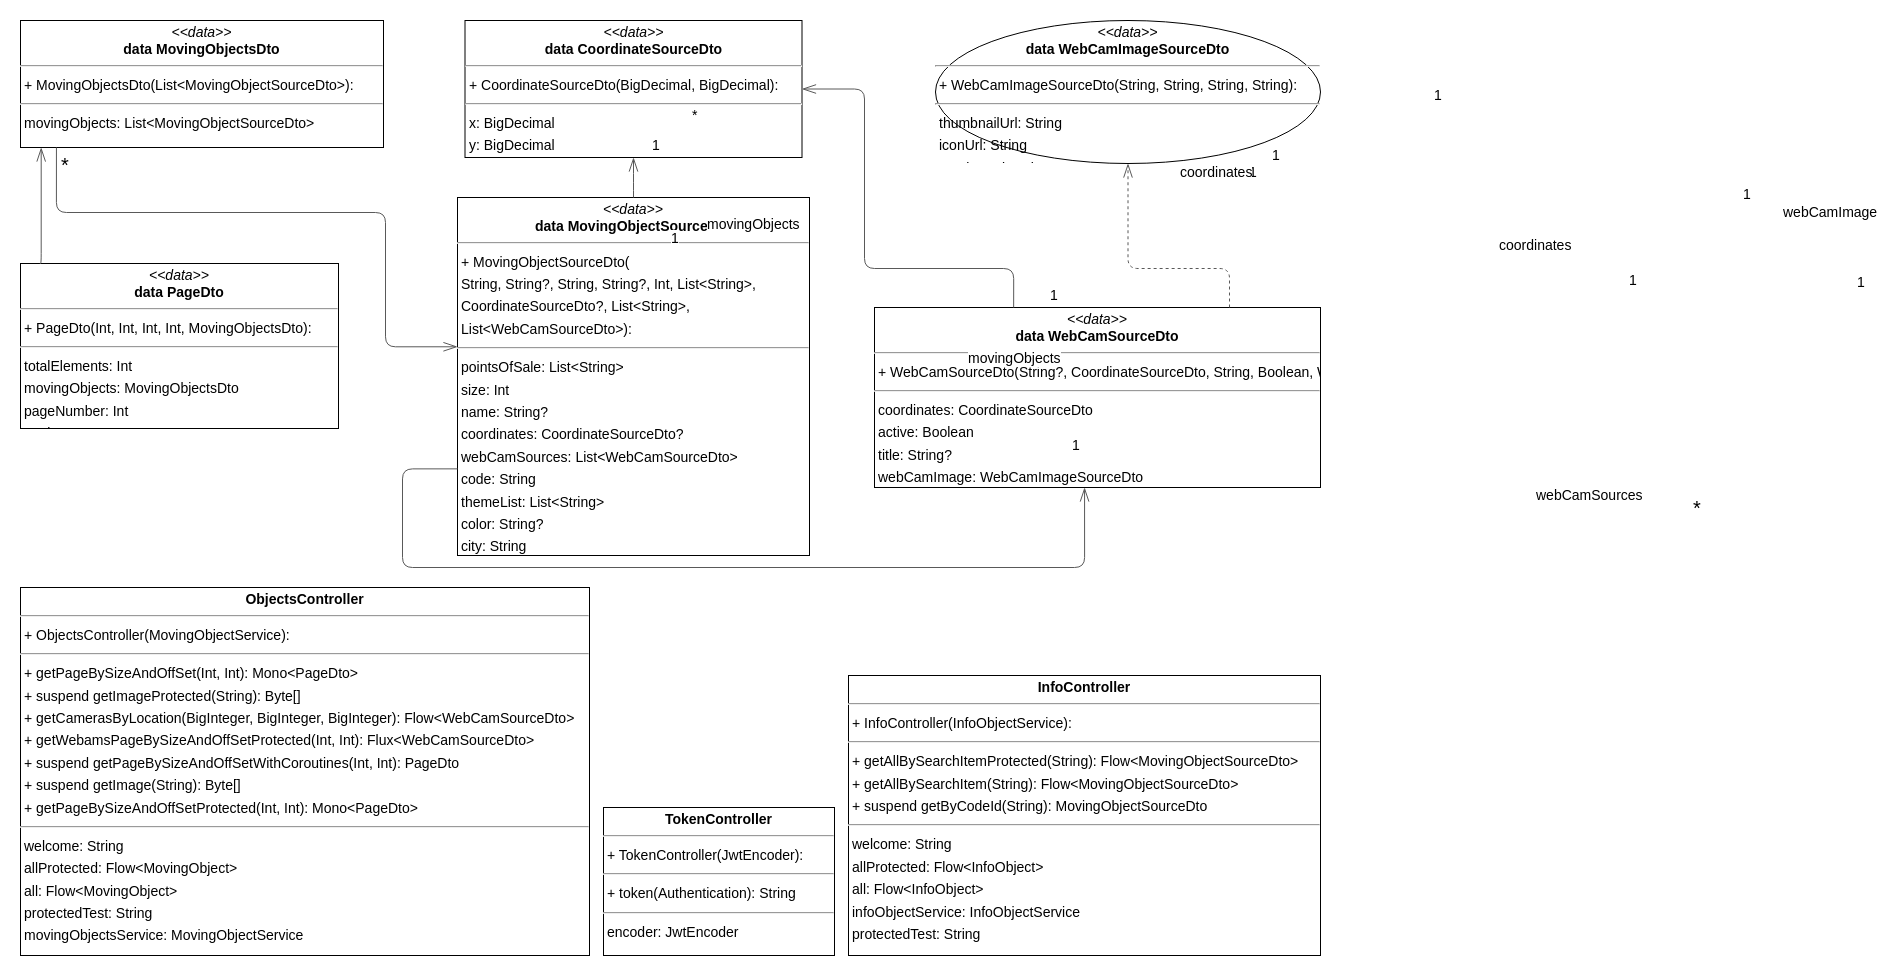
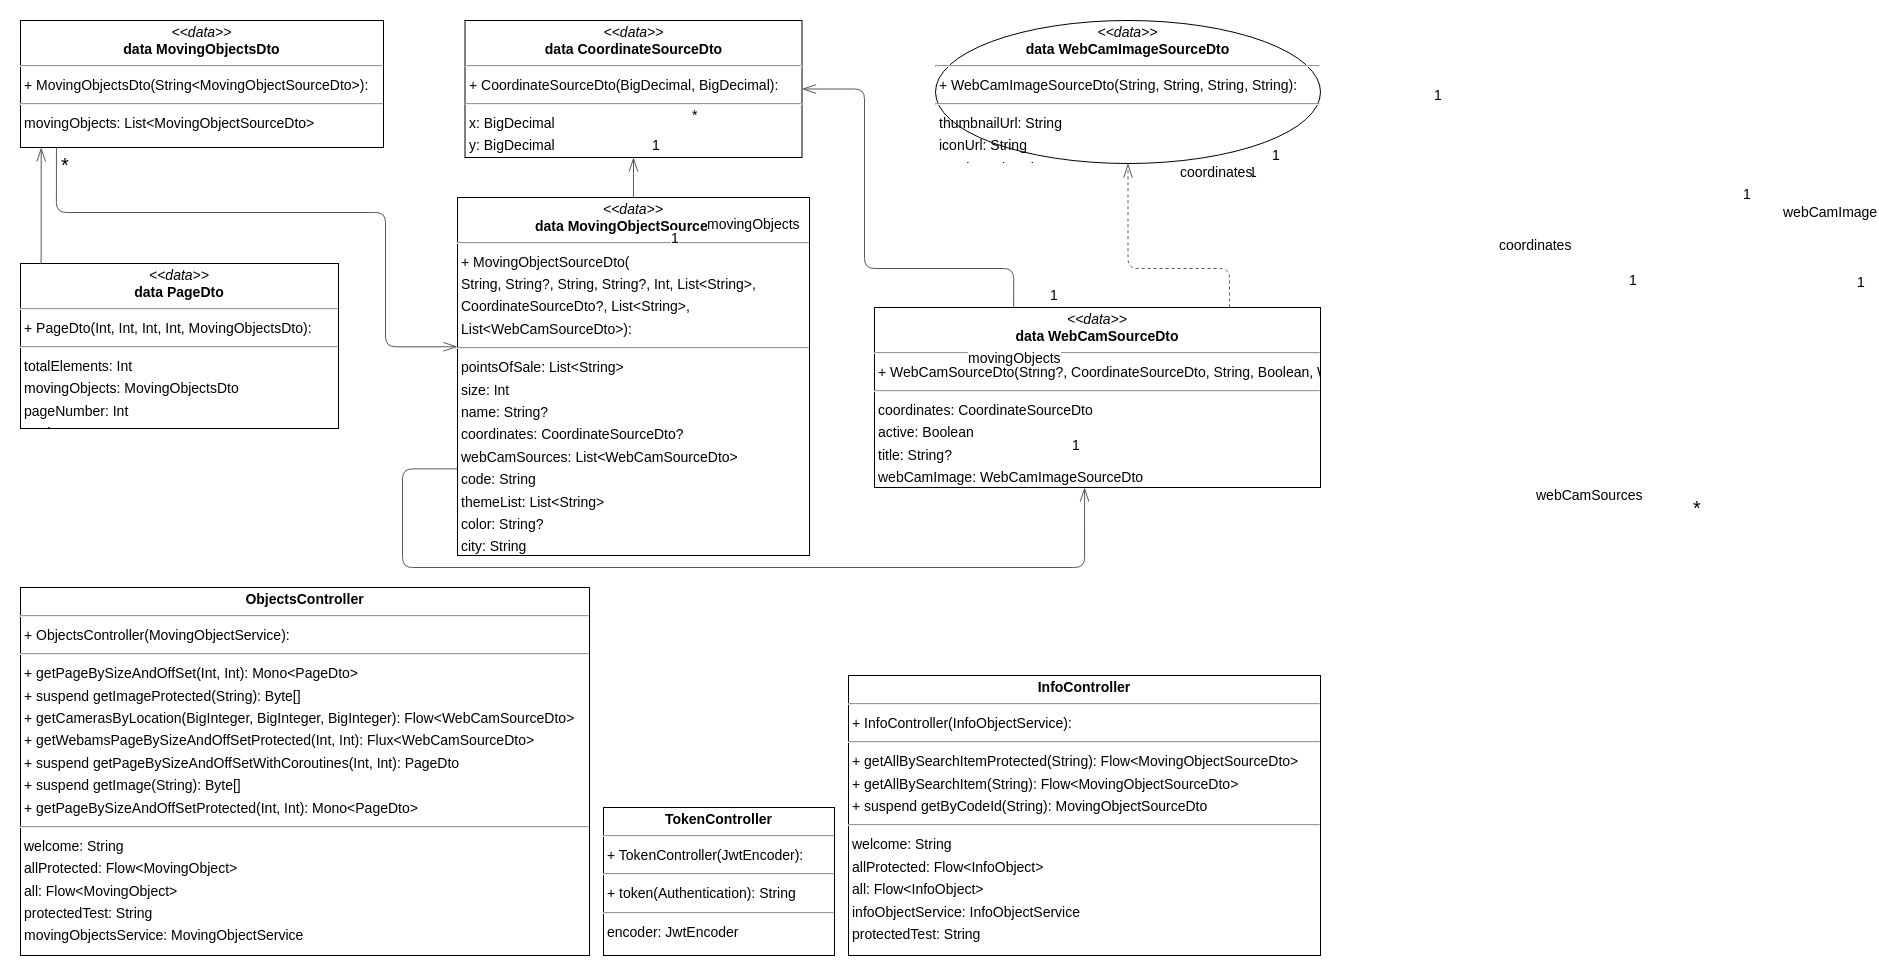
node "<<data>>data MovingObjectsDto + MovingObjectsDto(List<MovingObjectSourceDto>): movingObjects: List<MovingObjectSourceDto>": label "<<data>>data MovingObjectsDto + MovingObjectsDto(List<MovingObjectSourceDto>): movingObjects: List<MovingObjectSourceDto>" -> "<<data>>data MovingObjectsDto + MovingObjectsDto(String<MovingObjectSourceDto>): movingObjects: List<MovingObjectSourceDto>"
